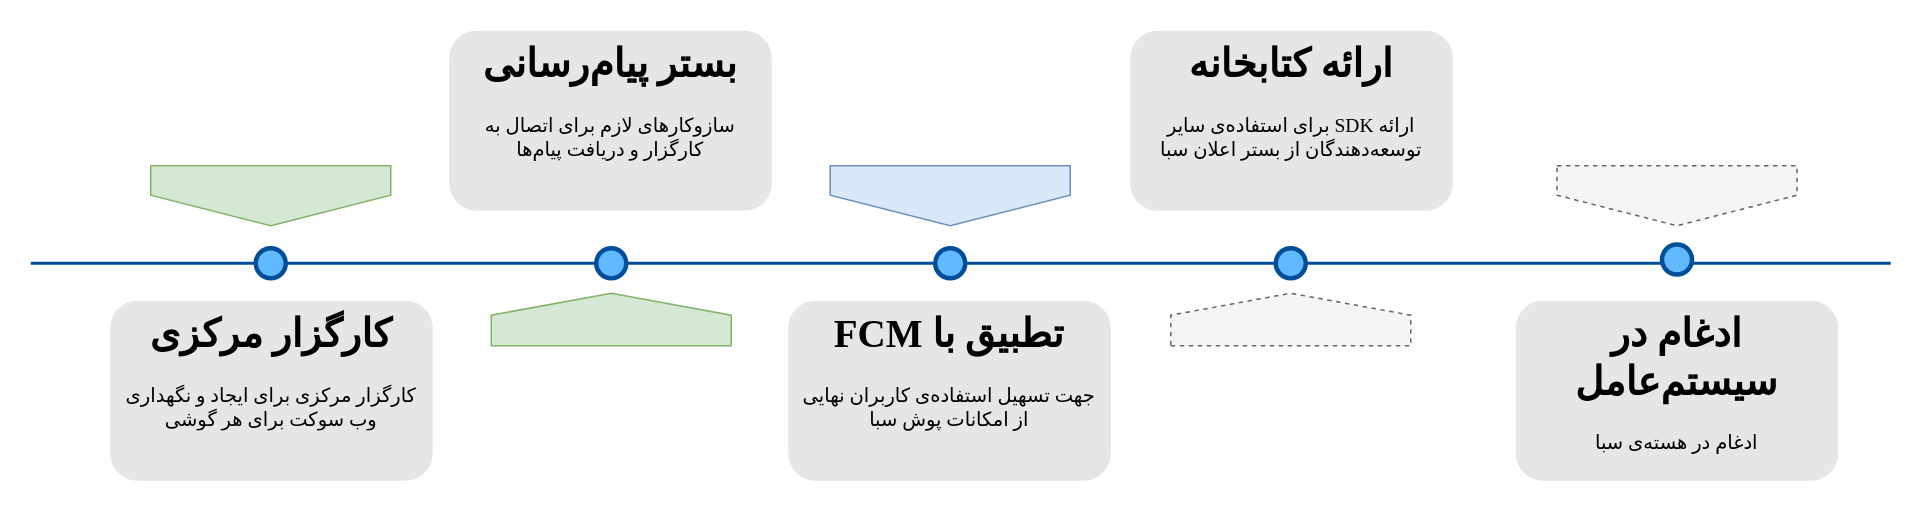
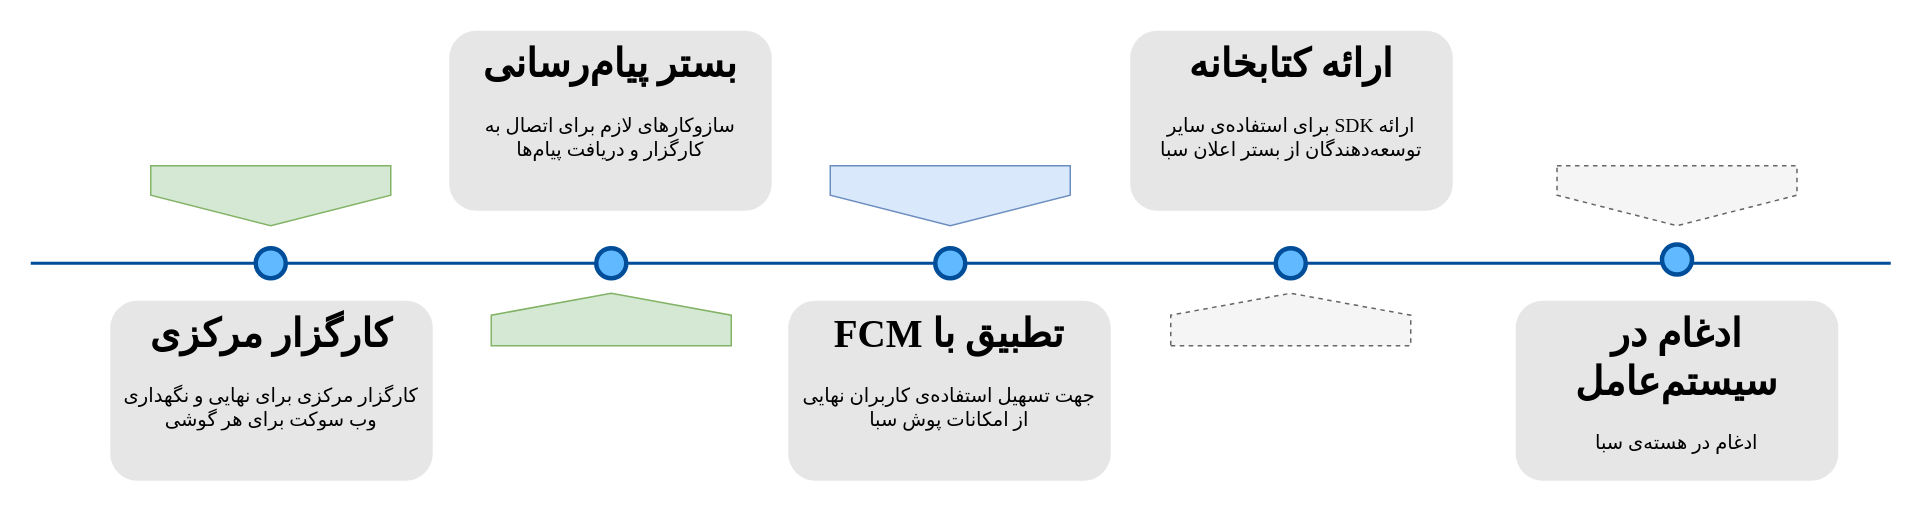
node "کارگزار مرکزی کارگزار مرکزی برای ایجاد و نگهداری وب سوکت برای هر گوشی": label "کارگزار مرکزی کارگزار مرکزی برای ایجاد و نگهداری وب سوکت برای هر گوشی" -> "کارگزار مرکزی کارگزار مرکزی برای نهایی و نگهداری وب سوکت برای هر گوشی"
